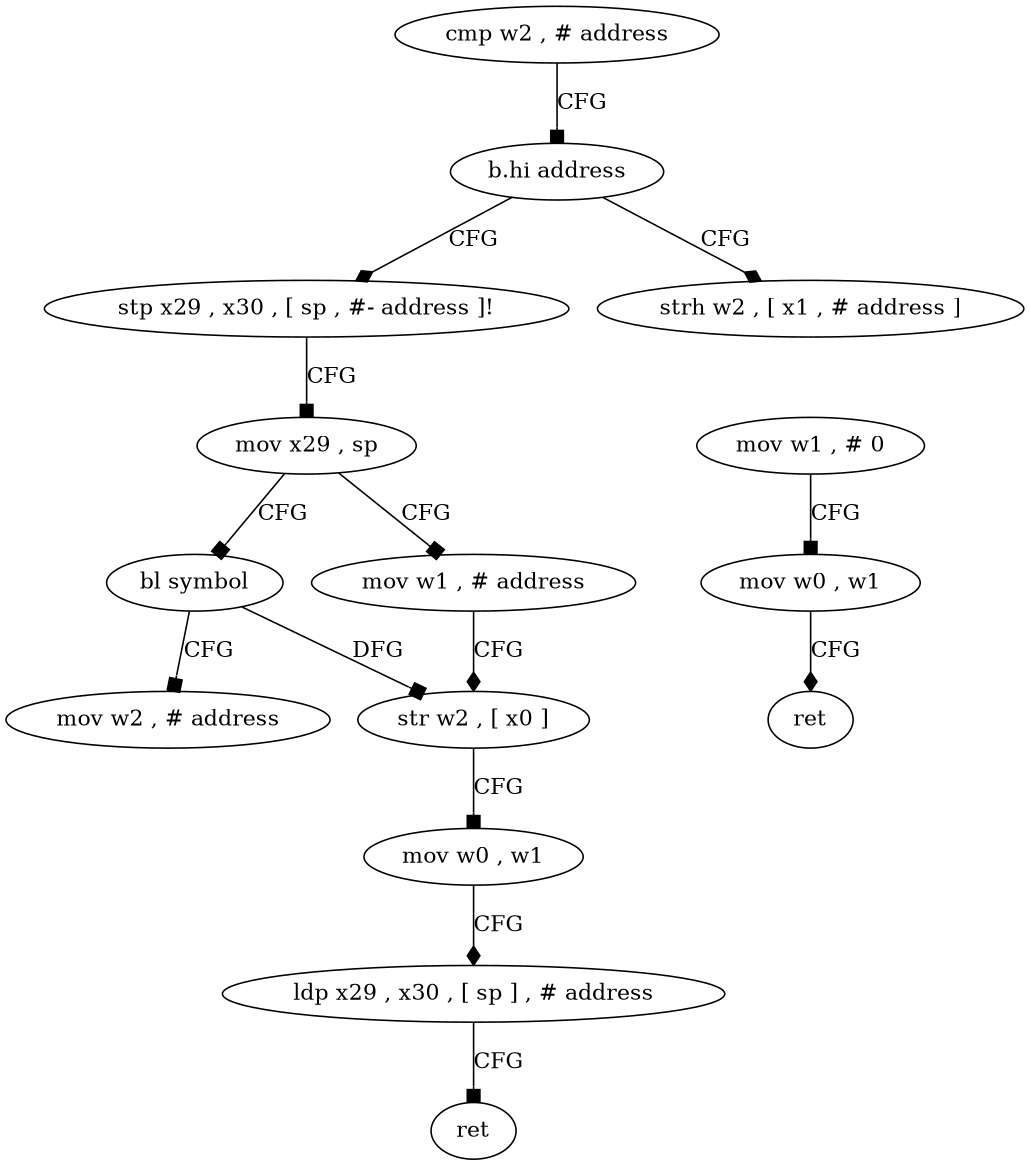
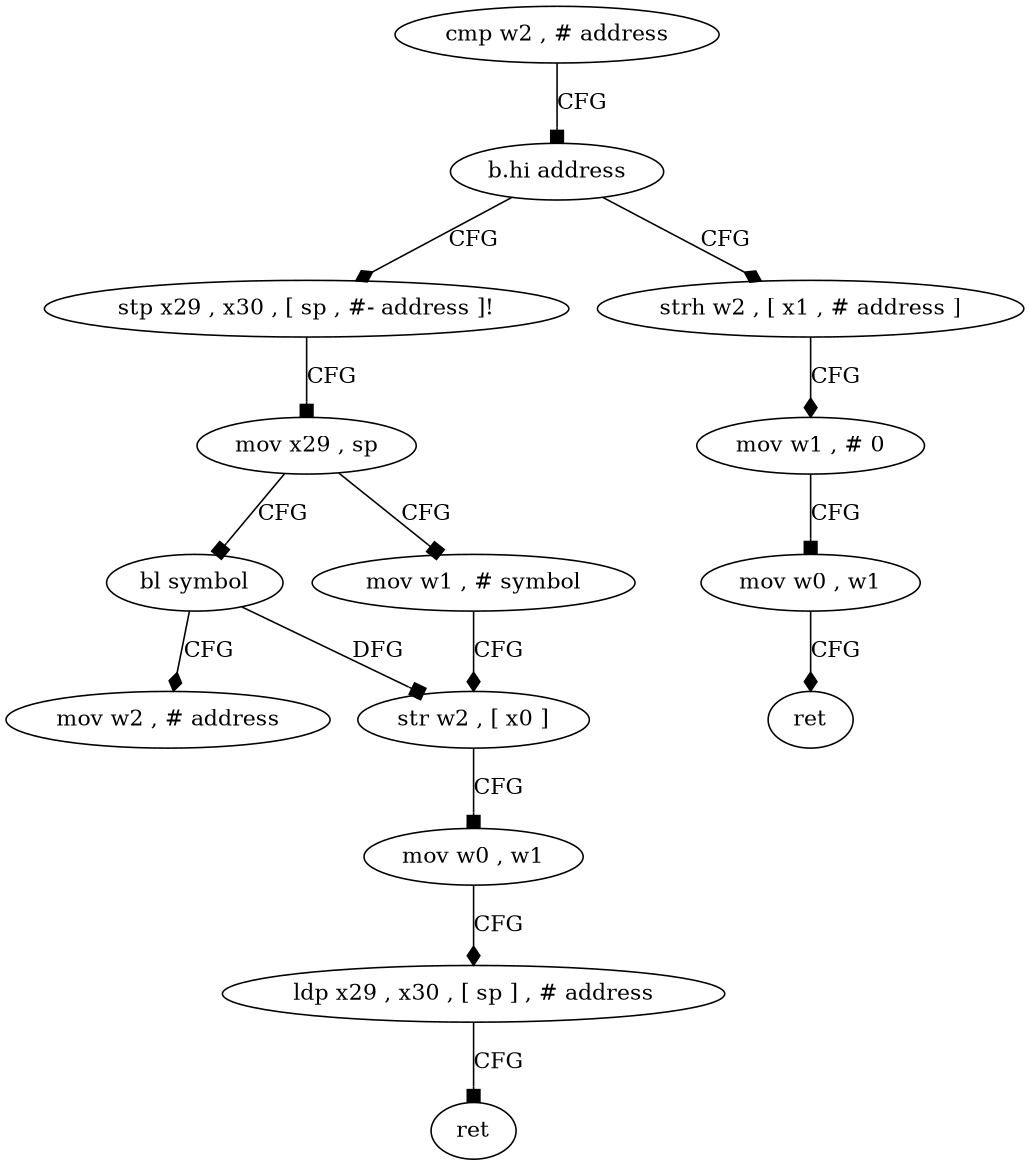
edge "strh w2 , [ x1 , # address ]" -> "mov w1 , # 0": added, label "CFG"
node "mov w1 , # address": label "mov w1 , # address" -> "mov w1 , # symbol"
edge "bl symbol" -> "mov w2 , # address": arrowhead box -> diamond
